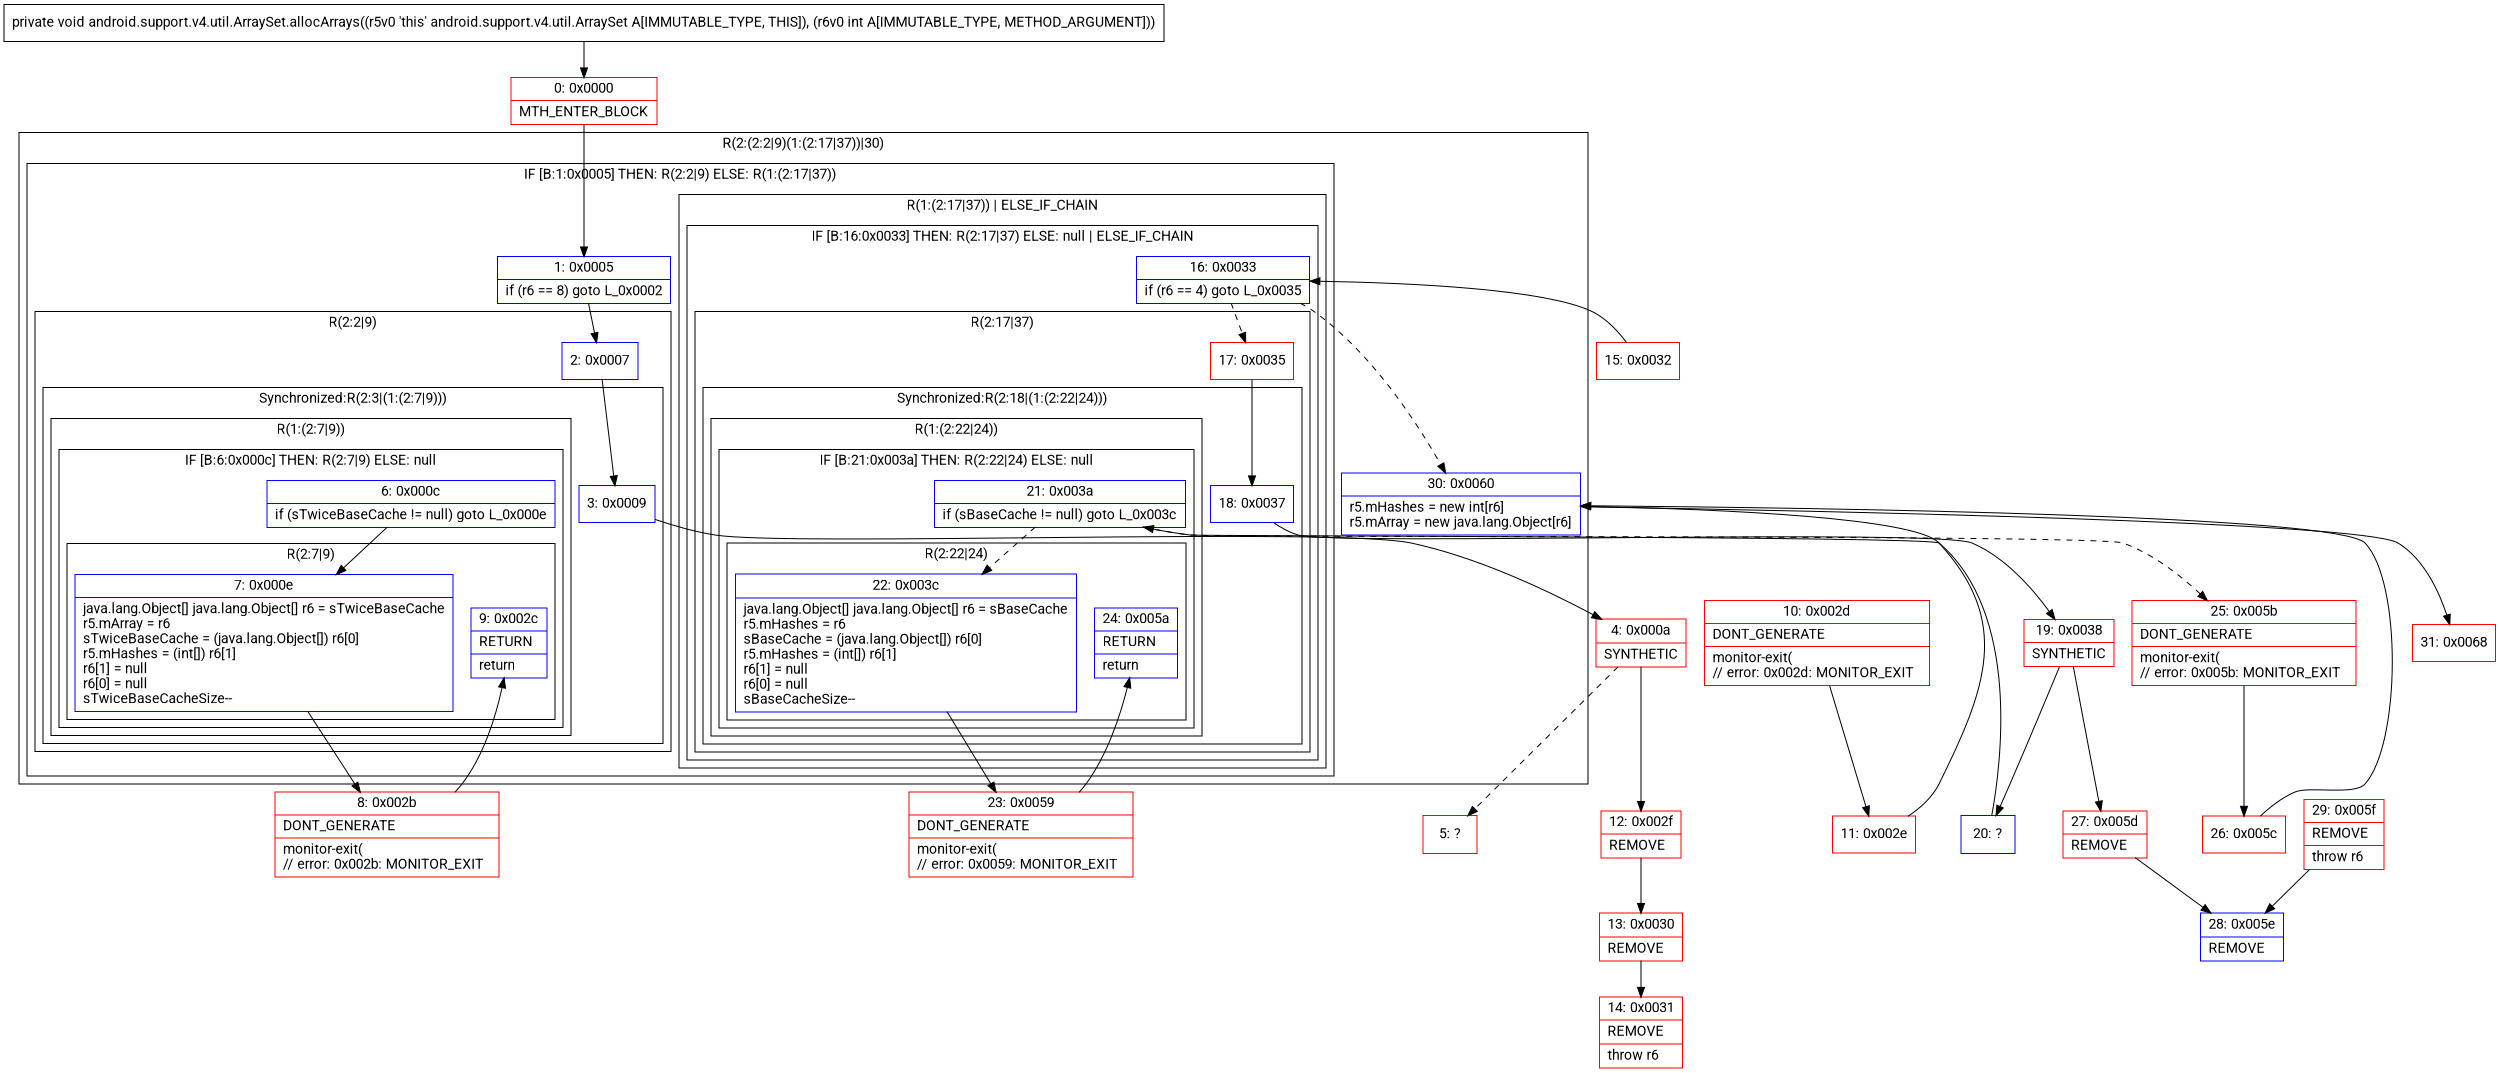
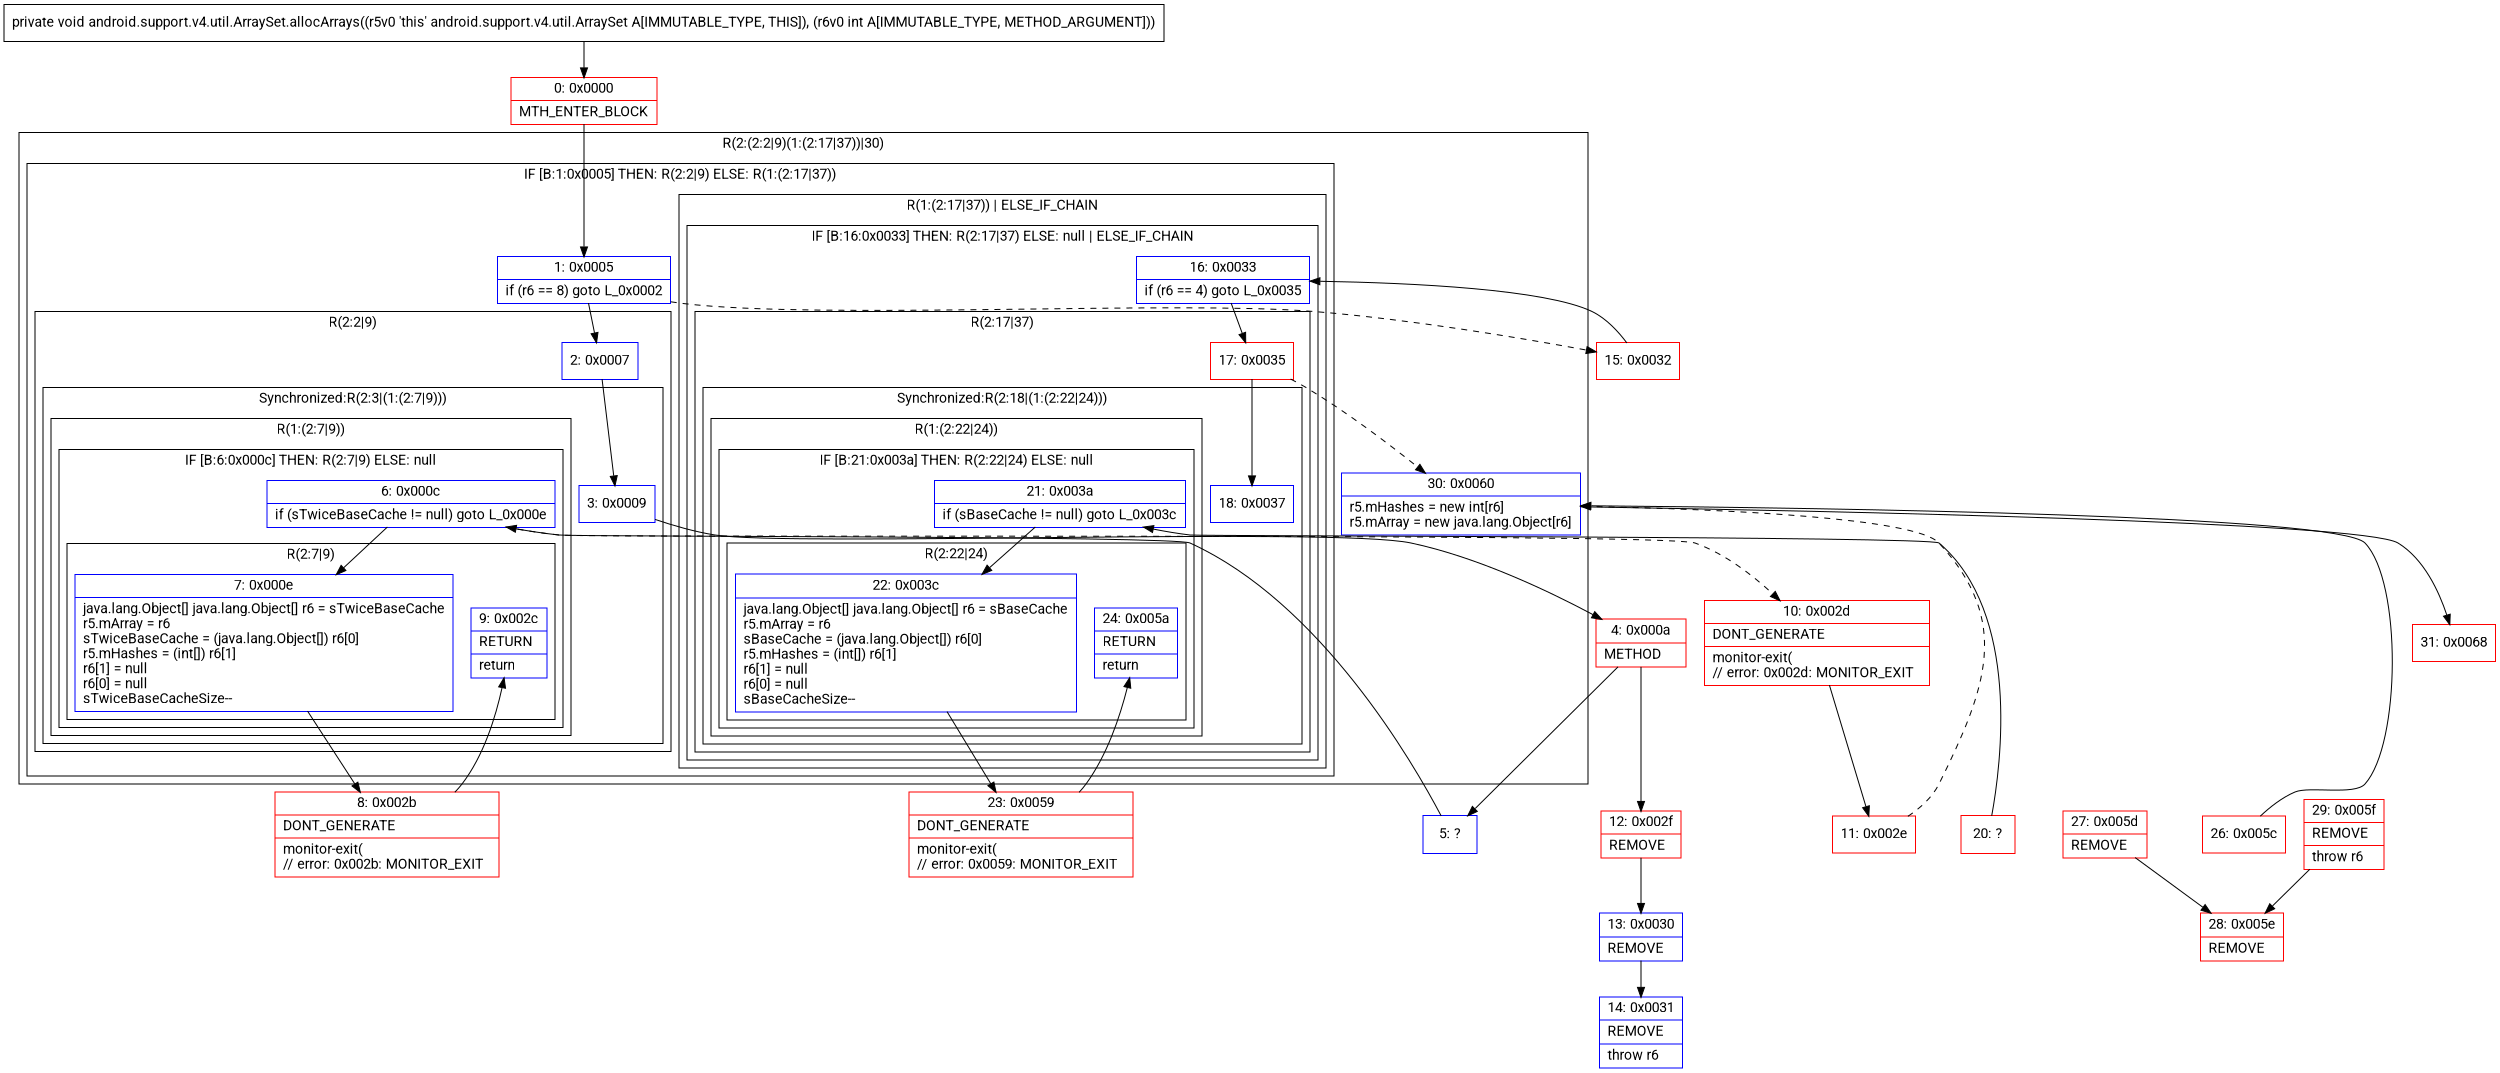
edge "1: 0x0005" -> "15: 0x0032": added
edge "16: 0x0033" -> "17: 0x0035": style dashed -> solid
edge "16: 0x0033" -> "30: 0x0060": now "17: 0x0035" -> "30: 0x0060"
edge "11: 0x002e" -> "30: 0x0060": style solid -> dashed
edge "6: 0x000c" -> "10: 0x002d": added
edge "21: 0x003a" -> "22: 0x003c": style dashed -> solid
edge "5: ?" -> "6: 0x000c": added
node "22: 0x003c": text "r5.mHashes = r6" -> "r5.mArray = r6"
node "19: 0x0038": removed
node "25: 0x005b": removed
node "4: 0x000a": text "SYNTHETIC" -> "METHOD"
edge "4: 0x000a" -> "5: ?": style dashed -> solid
node "5: ?": color red -> blue
node "20: ?": color blue -> red
node "13: 0x0030": color red -> blue
node "28: 0x005e": color blue -> red
node "14: 0x0031": color red -> blue
